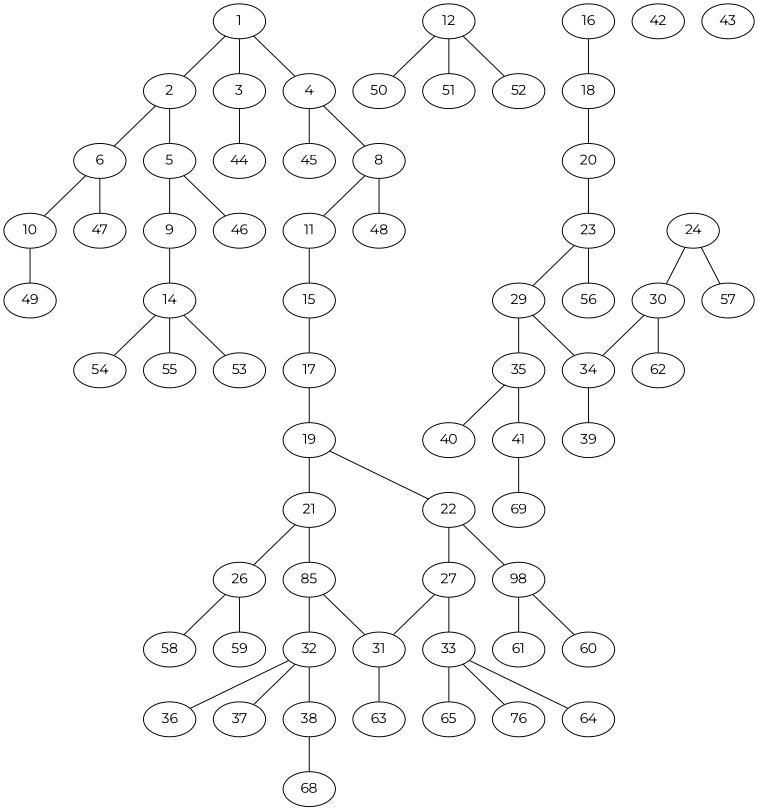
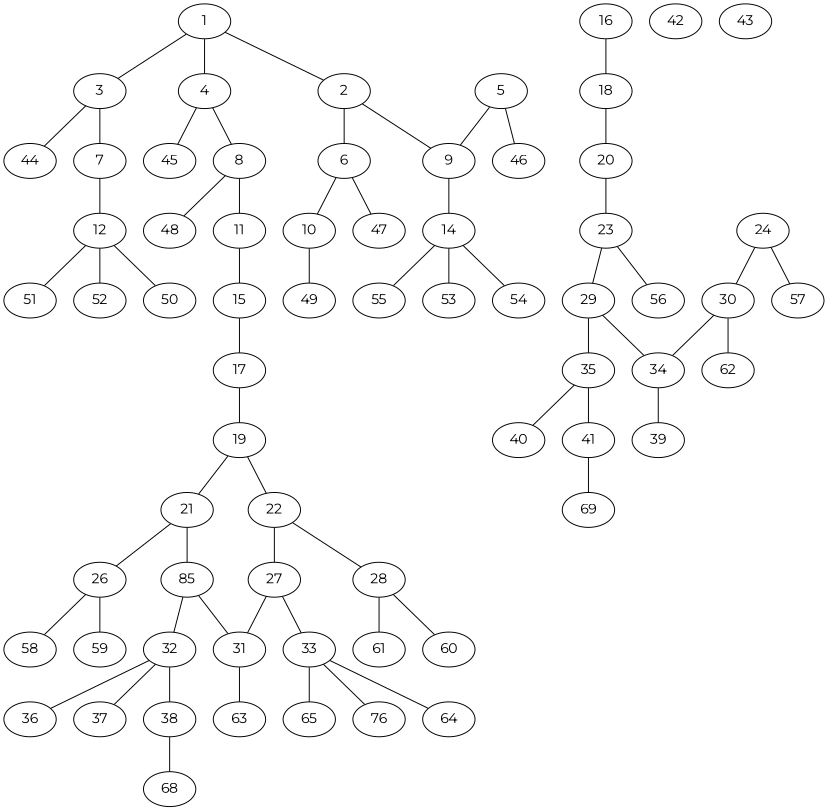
edge "2" -- "5": now "2" -- "9"
node "7": added
node "98": label "98" -> "28"
